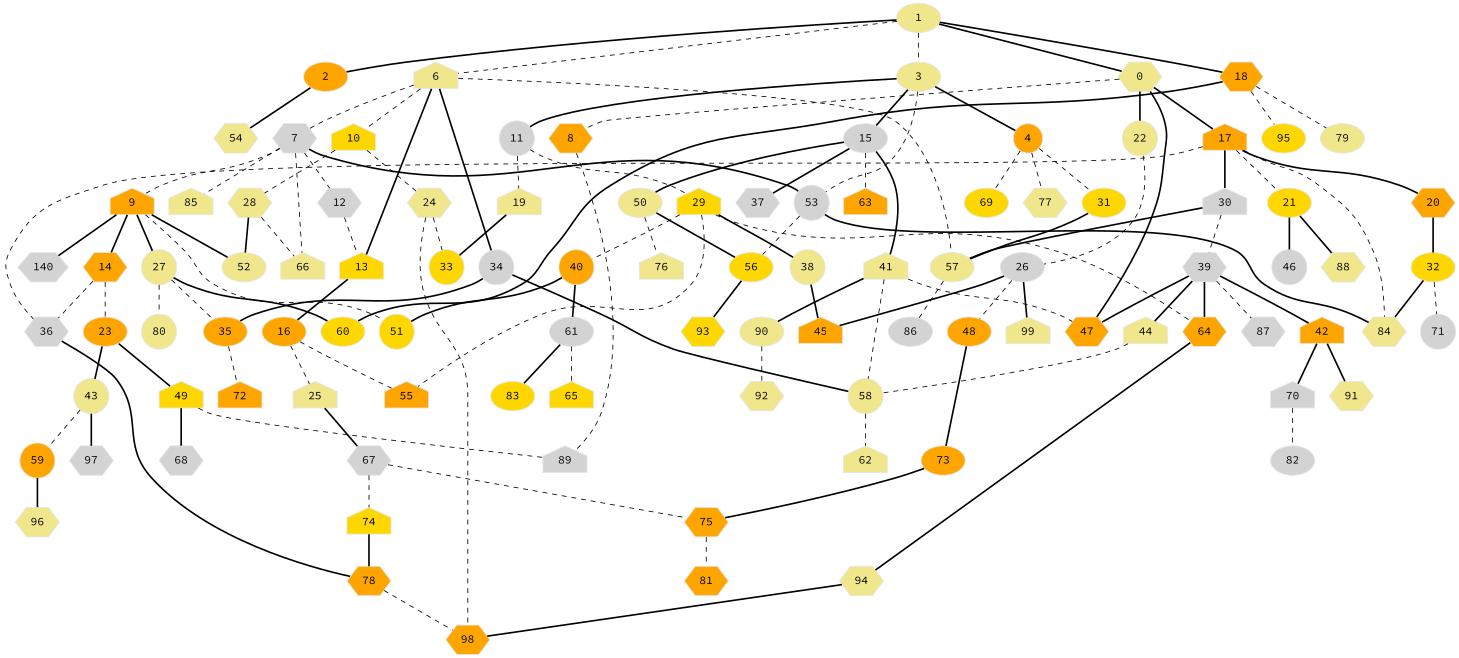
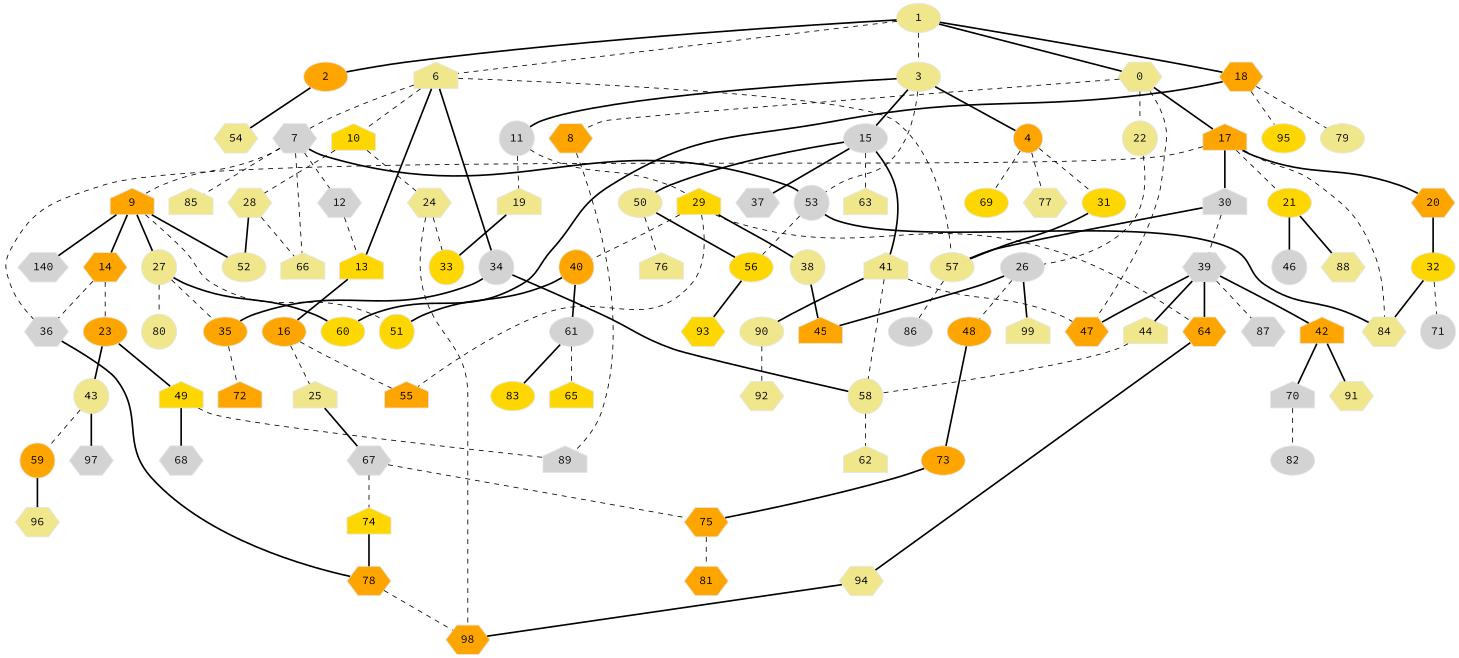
edge "0" -- "22": style bold -> dashed
node "63": fillcolor orange -> khaki
edge "0" -- "47": style bold -> dashed
